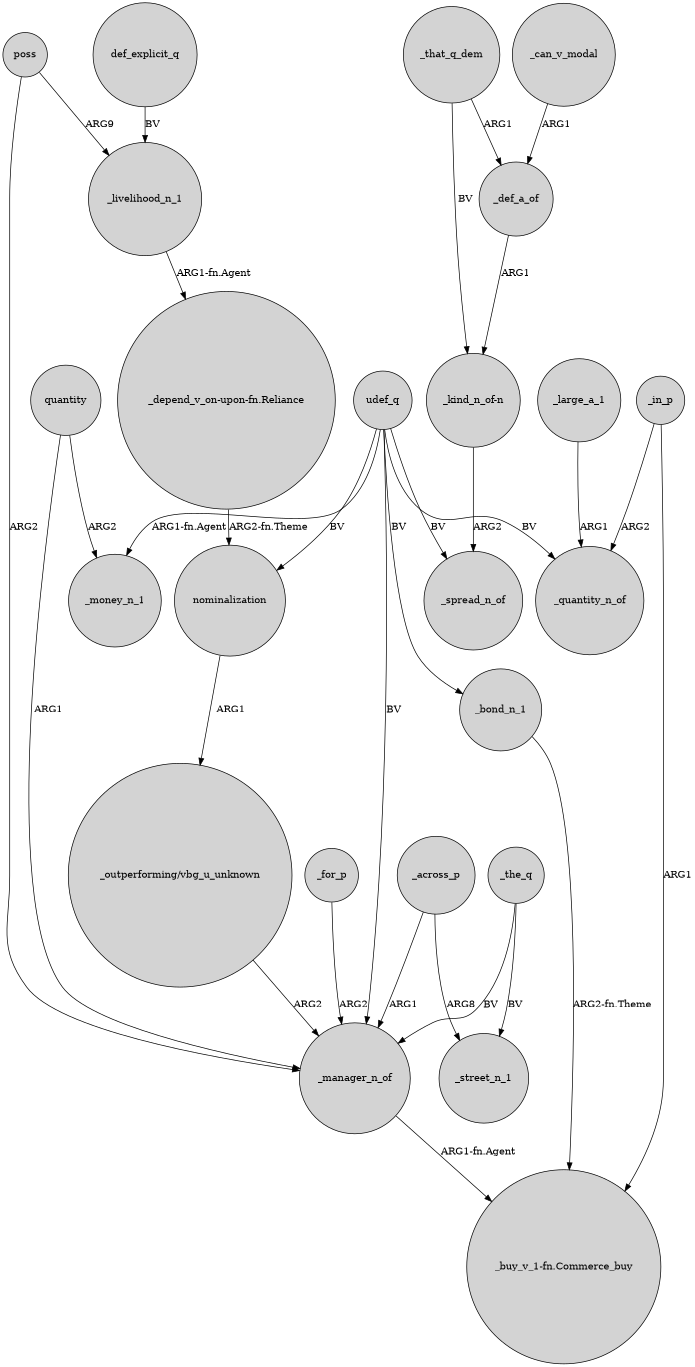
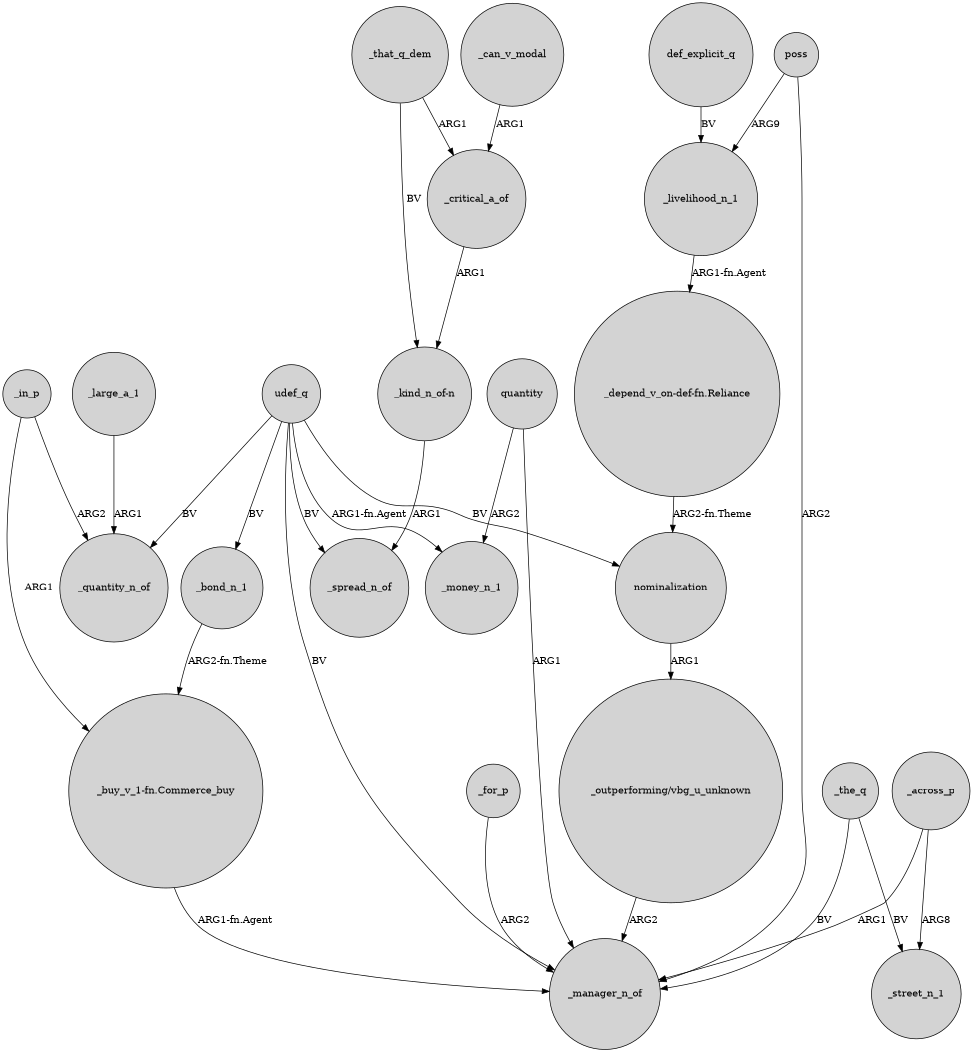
node "_def_a_of": label "_def_a_of" -> "_critical_a_of"
node "_depend_v_on-upon-fn.Reliance": label "_depend_v_on-upon-fn.Reliance" -> "_depend_v_on-def-fn.Reliance"
edge "_kind_n_of-n" -> "_spread_n_of": label "ARG2" -> "ARG1"
edge "_manager_n_of" -> "_buy_v_1-fn.Commerce_buy": reversed
